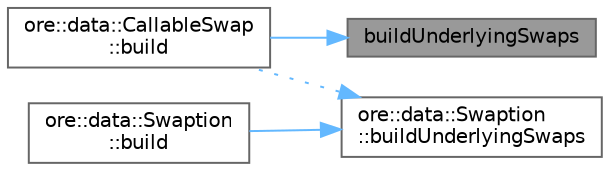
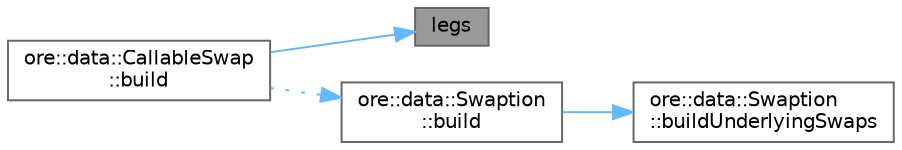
node "buildUnderlyingSwaps": label "buildUnderlyingSwaps" -> "legs"
edge "ore::data::CallableSwap ::build" -> "ore::data::Swaption ::buildUnderlyingSwaps": now "ore::data::CallableSwap ::build" -> "ore::data::Swaption ::build"
